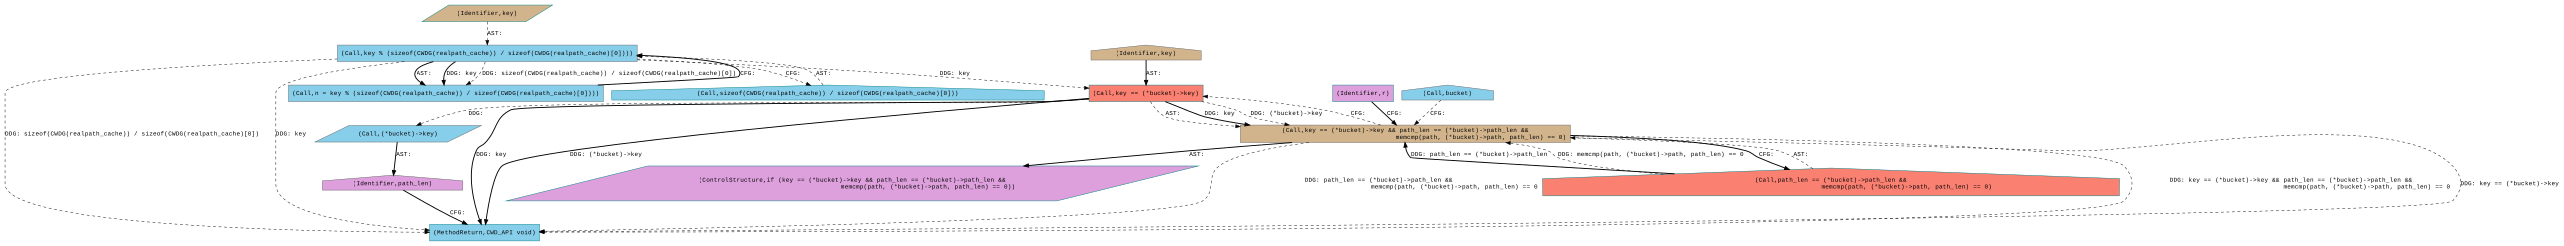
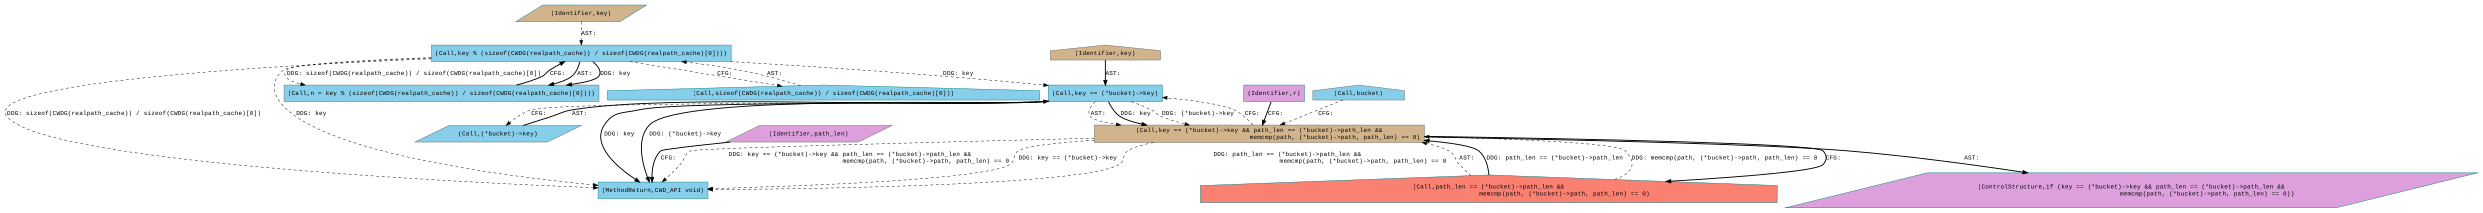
node "(Call,key == (*bucket)->key)": fillcolor salmon -> skyblue
edge "(Call,key == (*bucket)->key)" -> "(Call,(*bucket)->key)": label "DDG: " -> "CFG: "
edge "(Call,(*bucket)->key)" -> "(Identifier,path_len)": now "(Call,(*bucket)->key)" -> "(Call,key == (*bucket)->key)"
node "(Identifier,path_len)": shape house -> parallelogram
